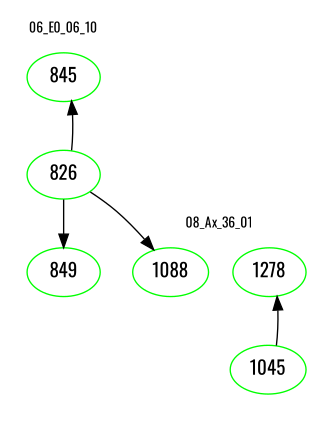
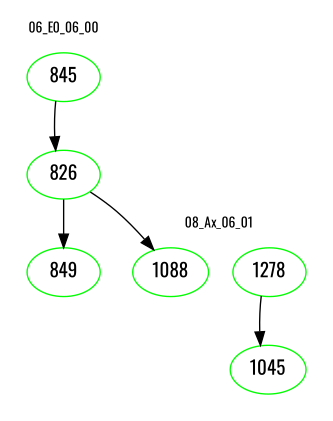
cluster "06_E0_06_10": label "06_E0_06_10" -> "06_E0_06_00"
edge "826" -> "845": reversed
cluster "08_Ax_36_01": label "08_Ax_36_01" -> "08_Ax_06_01"
edge "1045" -> "1278": reversed
